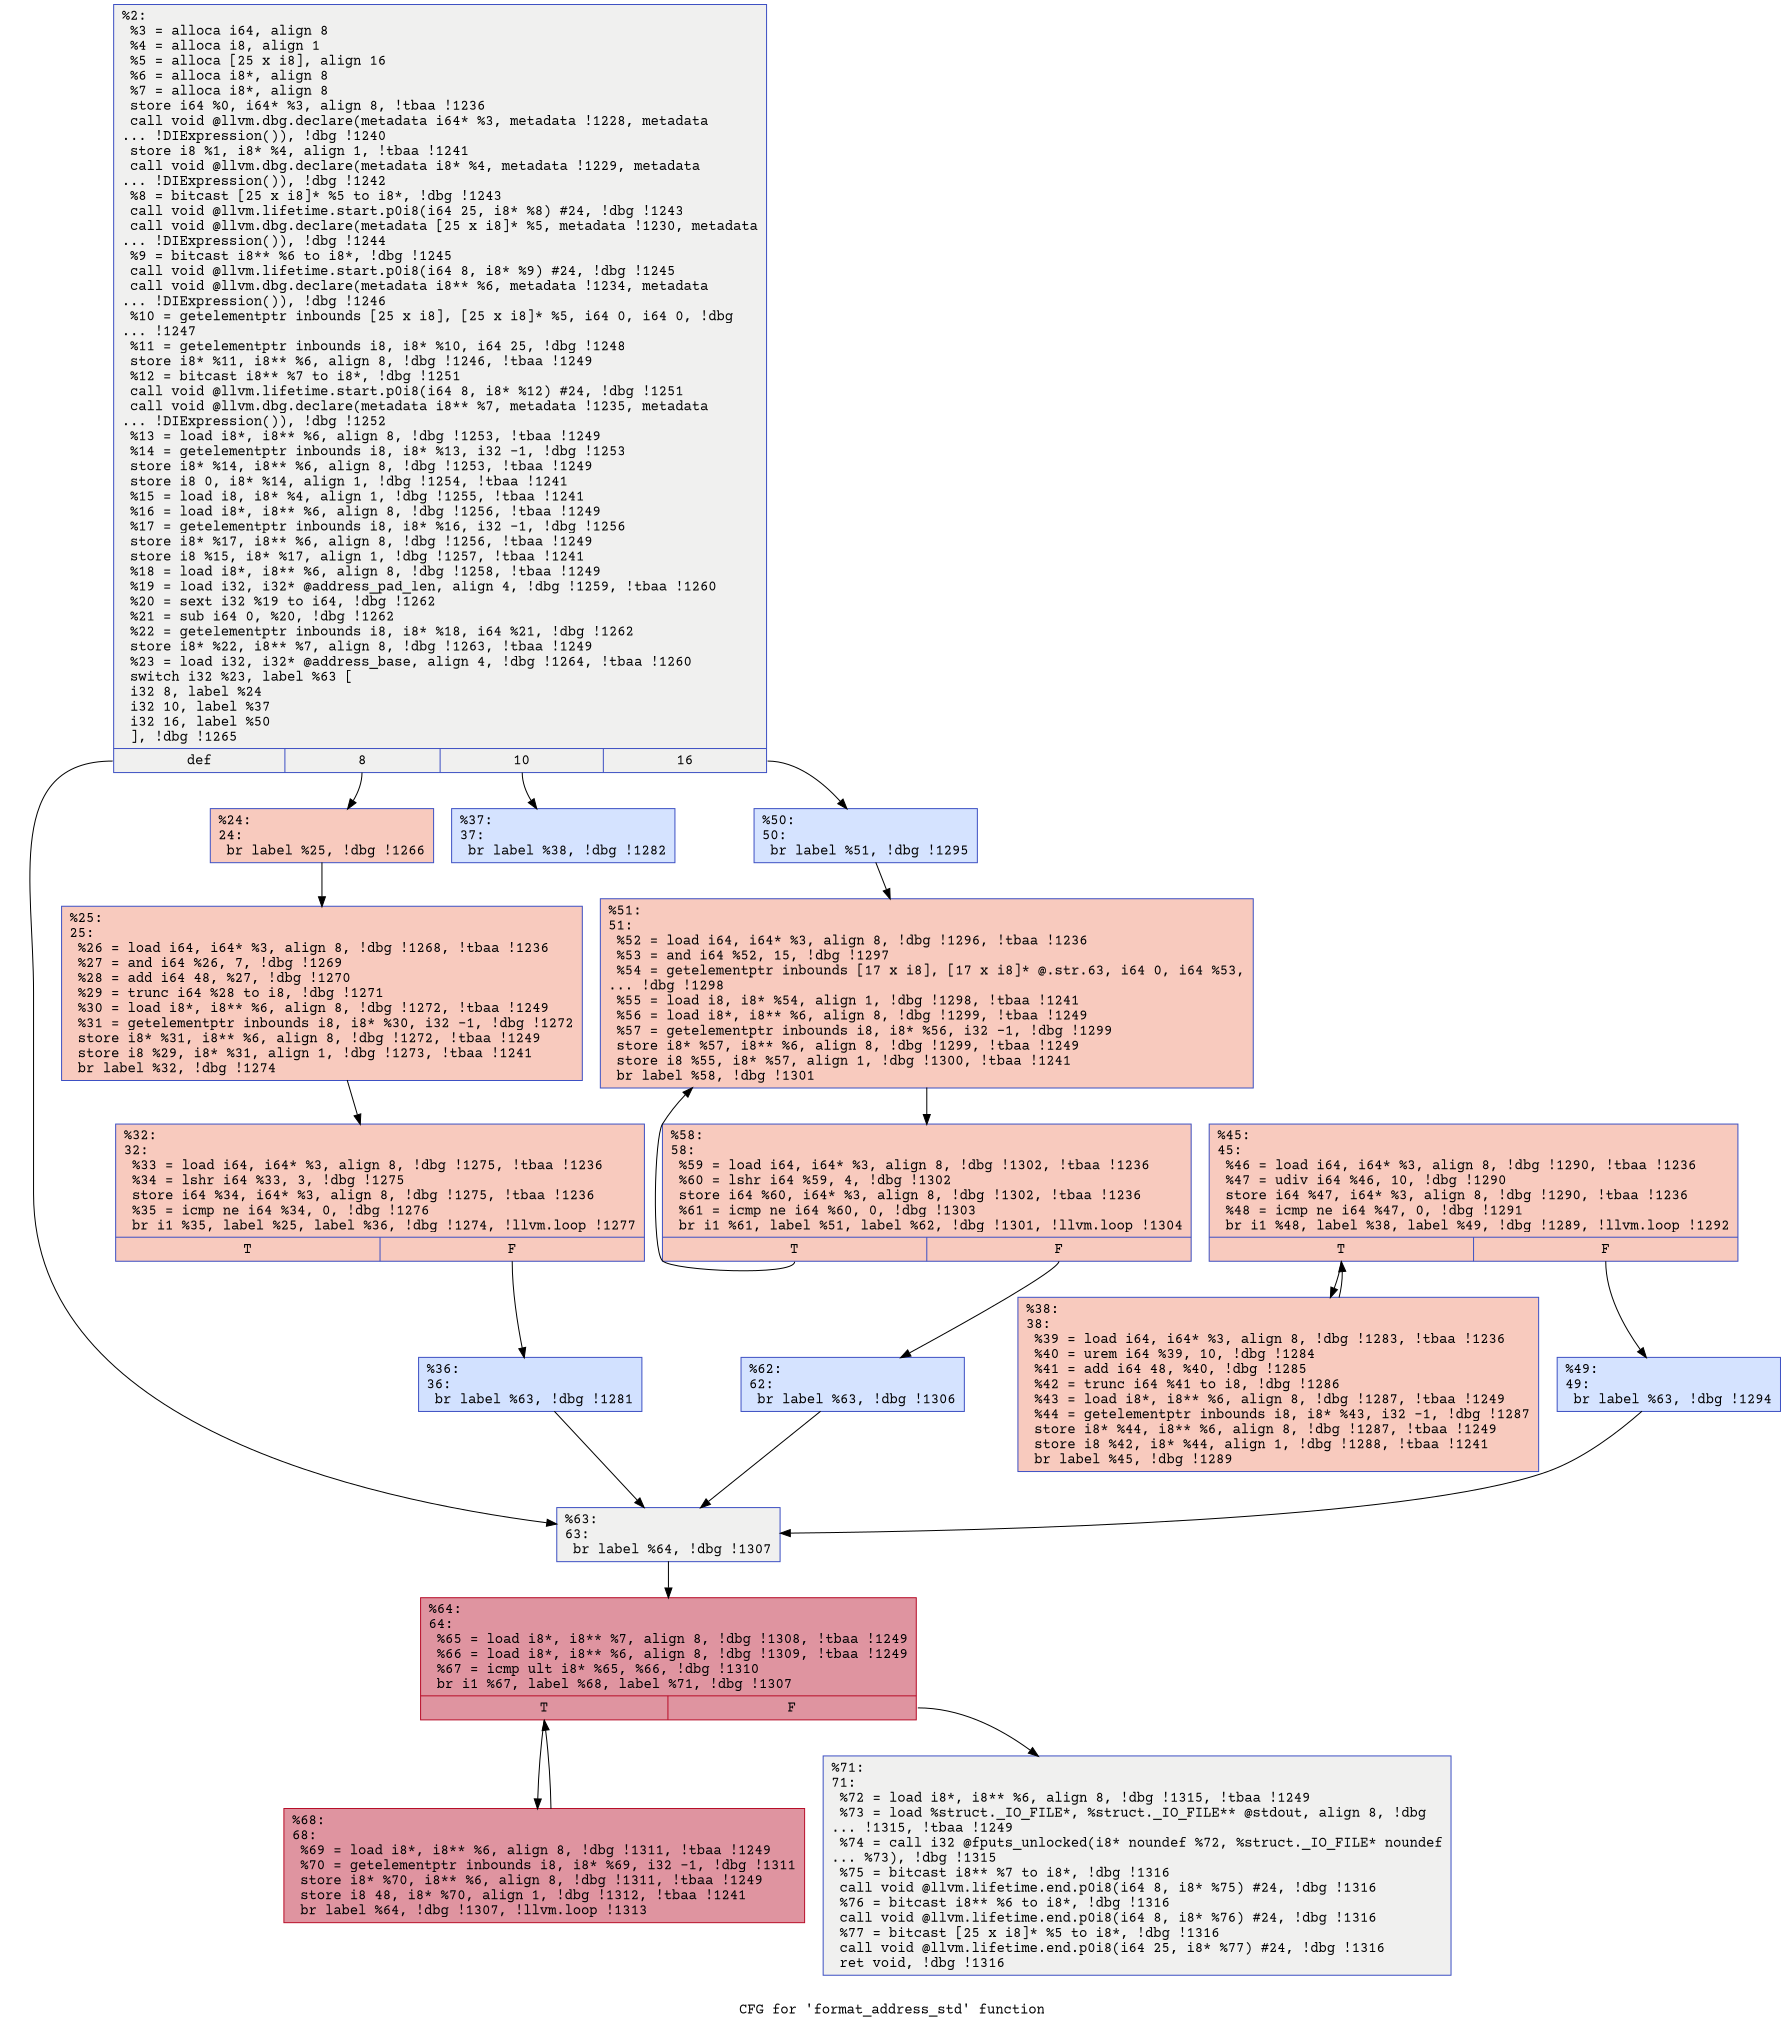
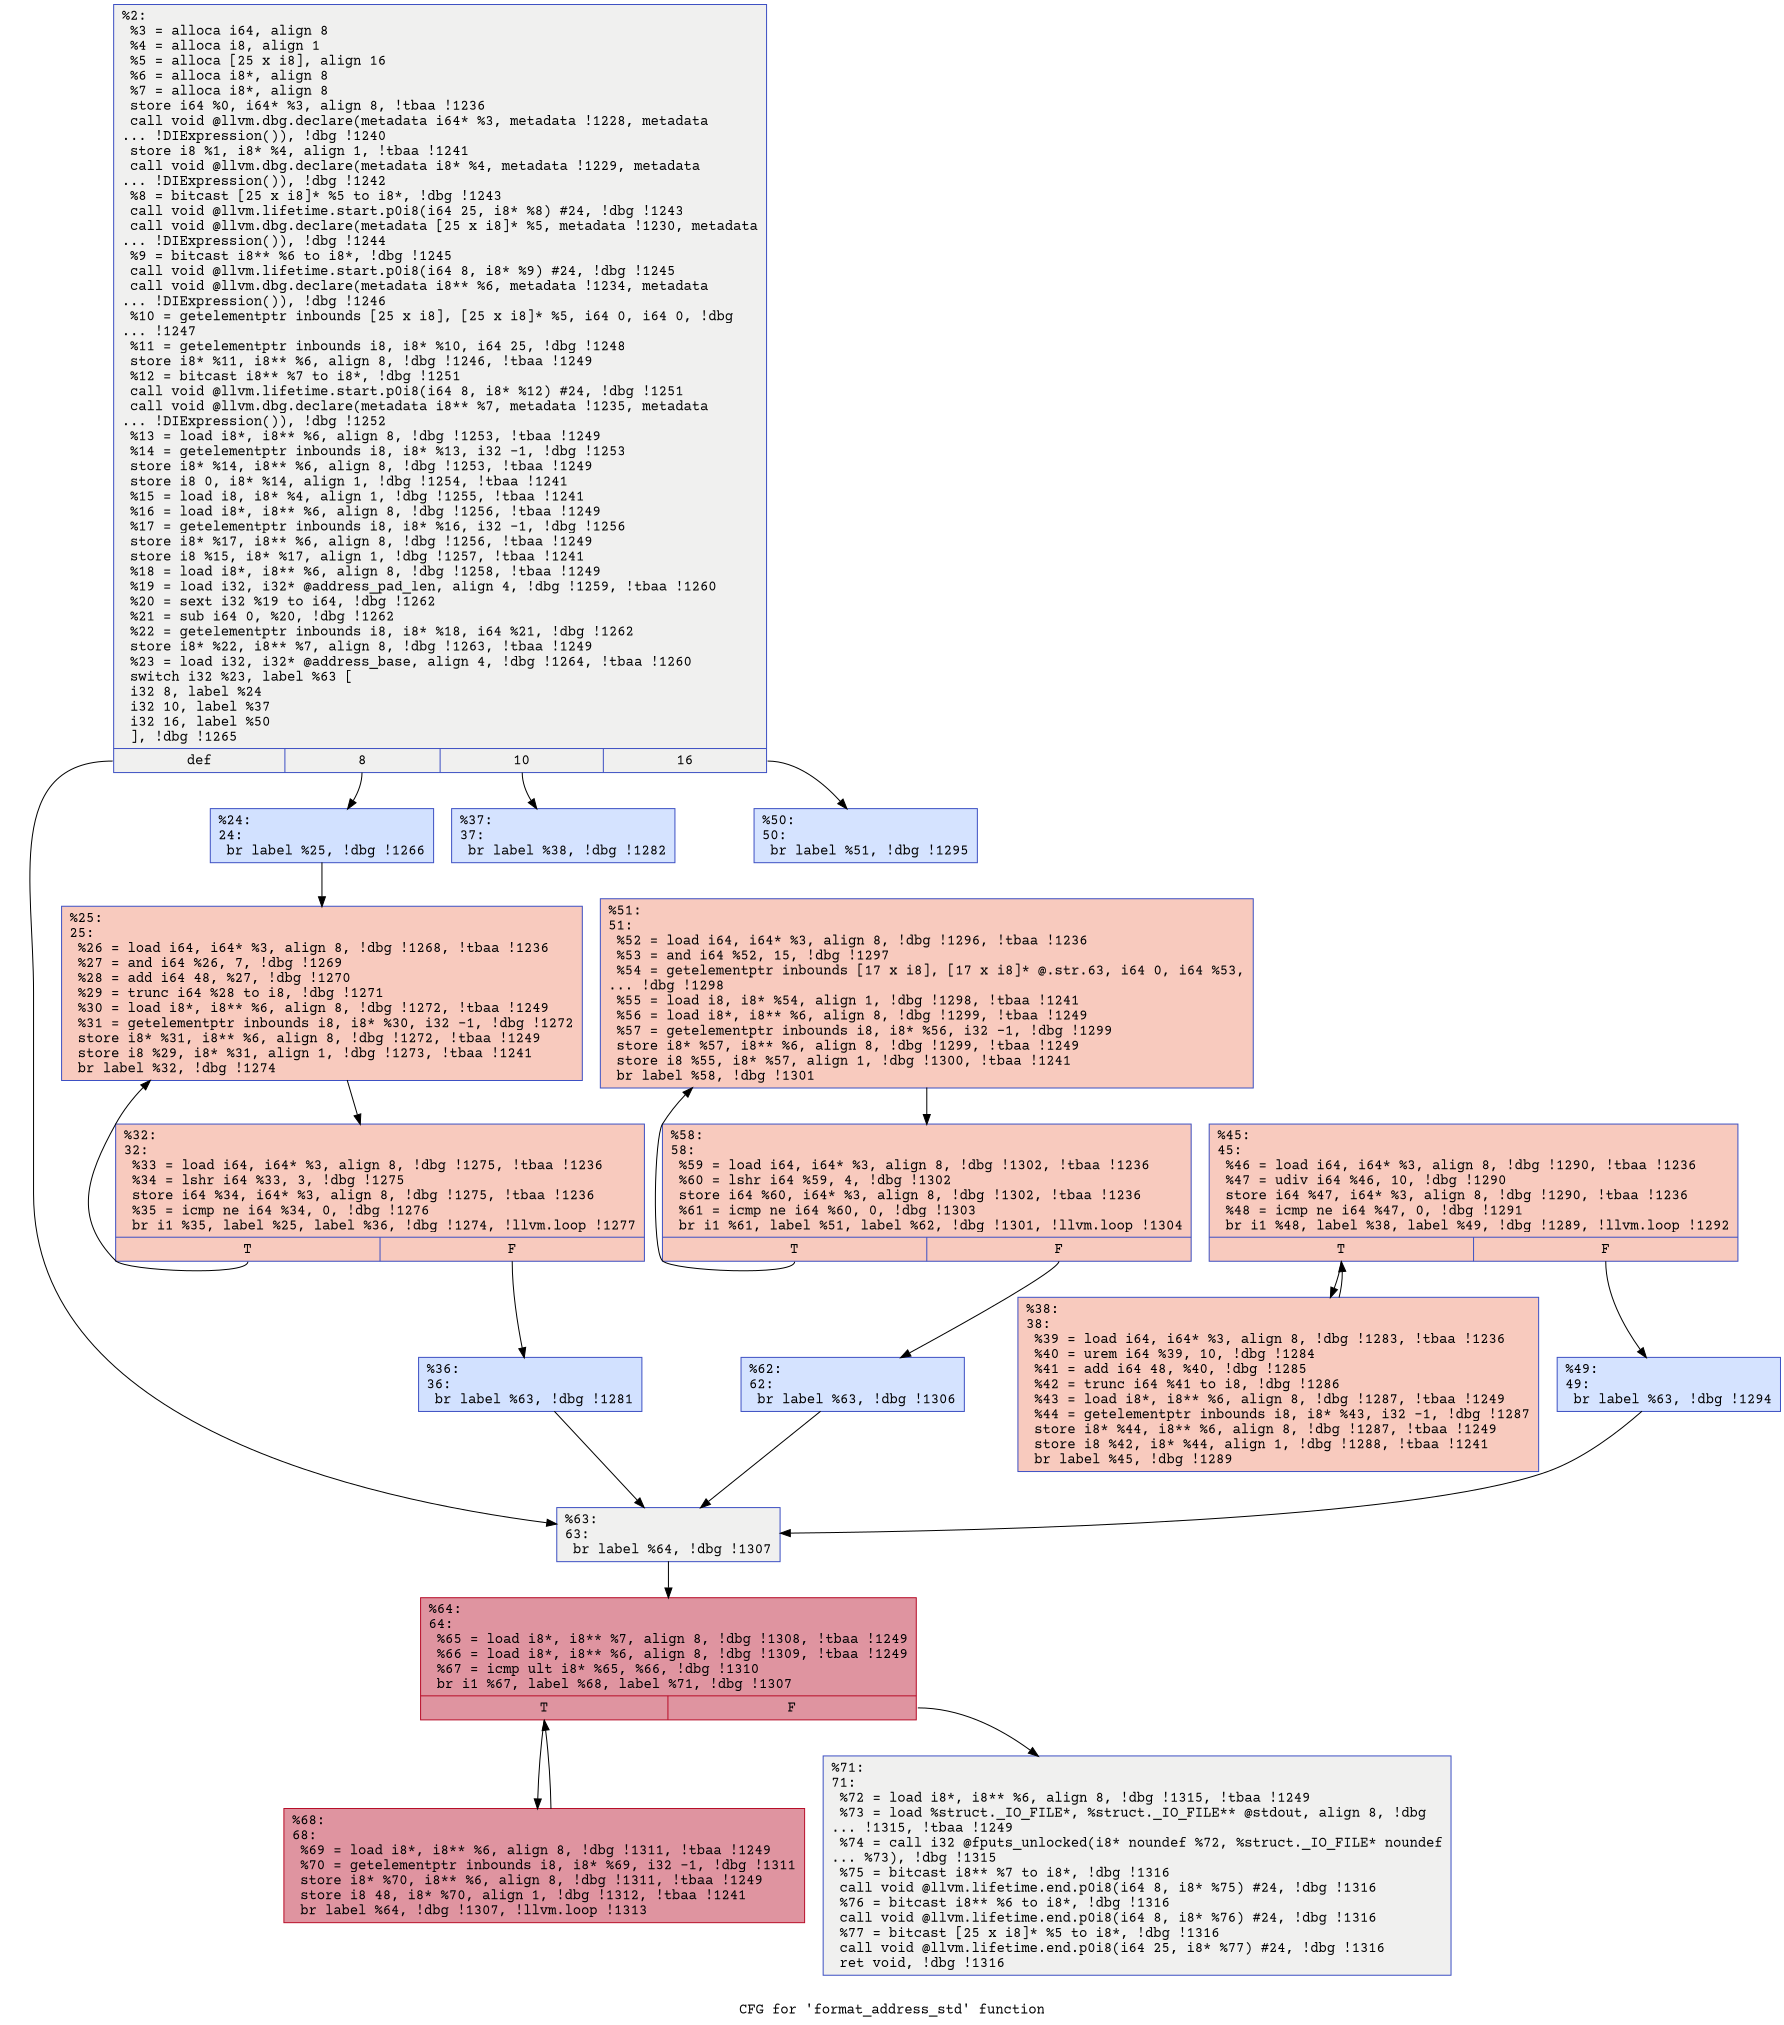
node "%24:": fillcolor #ef886b70 -> #9abbff70
edge "%50:" -> "%51:": removed
edge "%32:" -> "%25:": added
